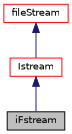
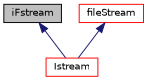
edge "iFstream" -> "Istream": reversed
